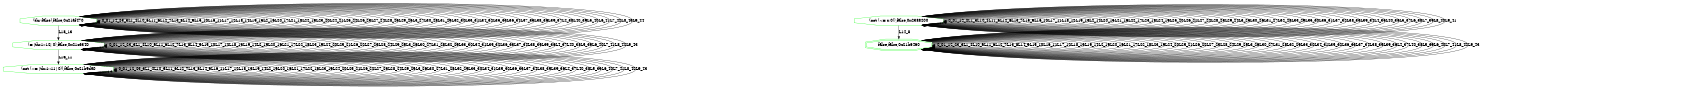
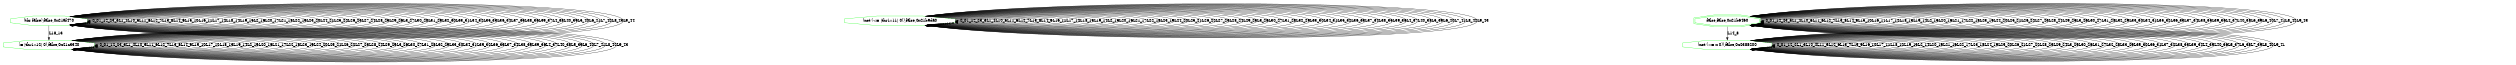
edge "(not (<= x 0)),false,0x2388200" -> "false,false,0x21b6460": reversed
edge "(= |thr1::12| 0),false,0x21c3340" -> "(not (<= |thr1::11| 0)),false,0x21b9da0": removed, label "L16_11"
